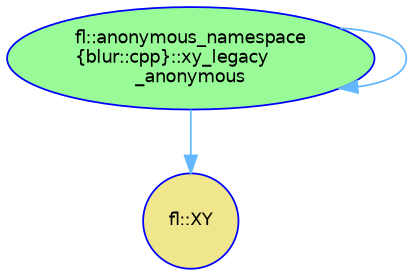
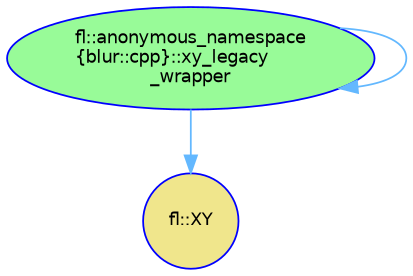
node "fl::anonymous_namespace {blur::cpp}::xy_legacy _anonymous": label "fl::anonymous_namespace {blur::cpp}::xy_legacy _anonymous" -> "fl::anonymous_namespace {blur::cpp}::xy_legacy _wrapper"
